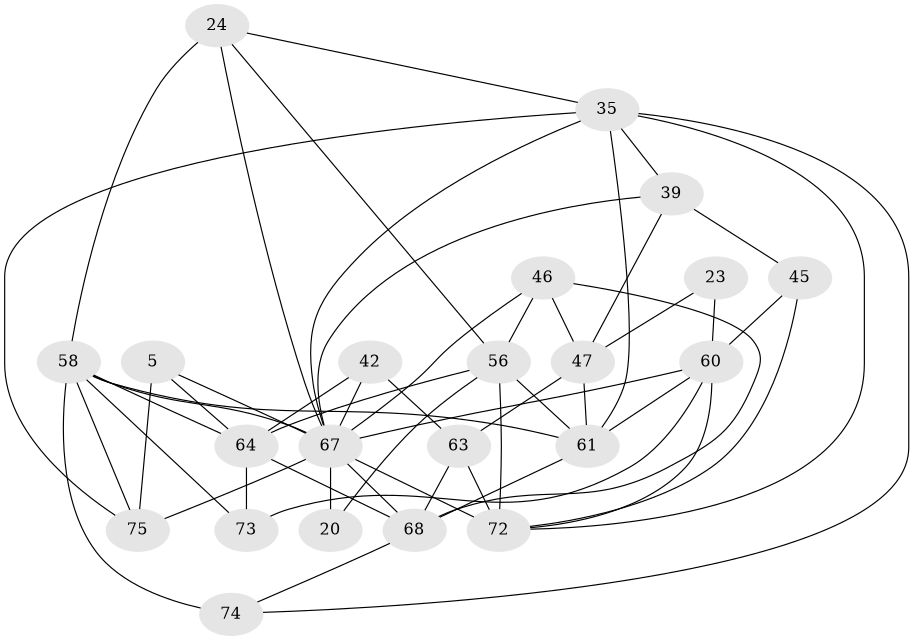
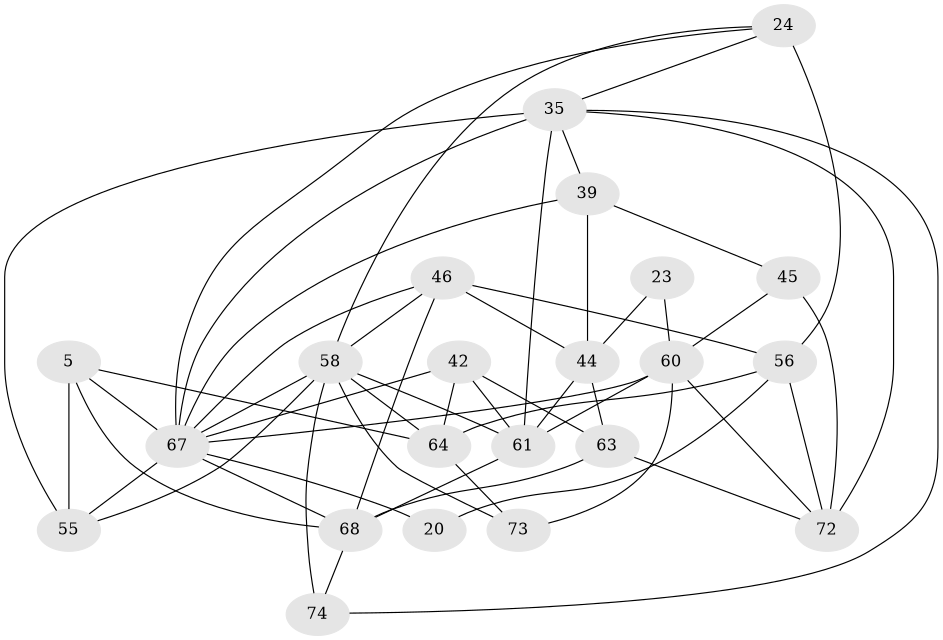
edge "46" -- "58": added
node "47": label "47" -> "44"
edge "56" -- "61": now "42" -- "61"
edge "64" -- "68": now "5" -- "68"
edge "67" -- "72": removed
node "75": label "75" -> "55"
